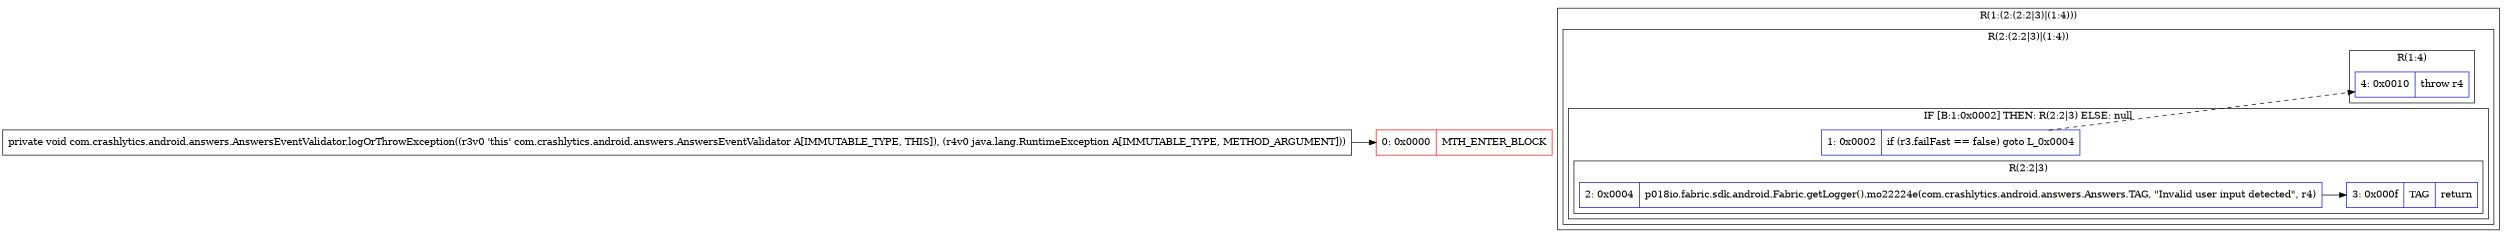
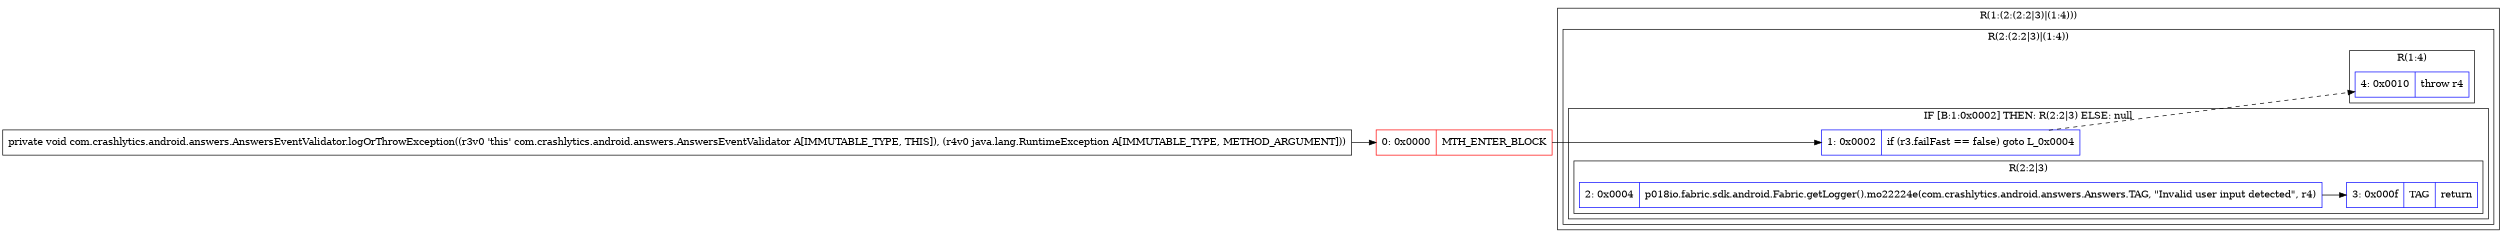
edge "0: 0x0000" -> "1: 0x0002": added
